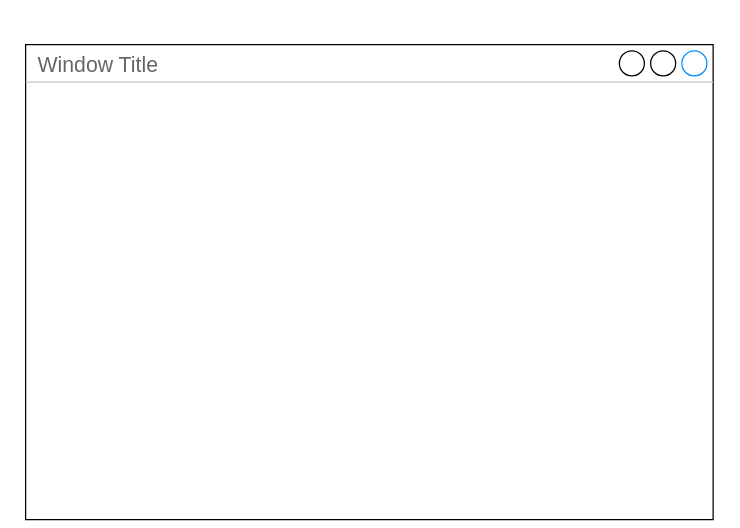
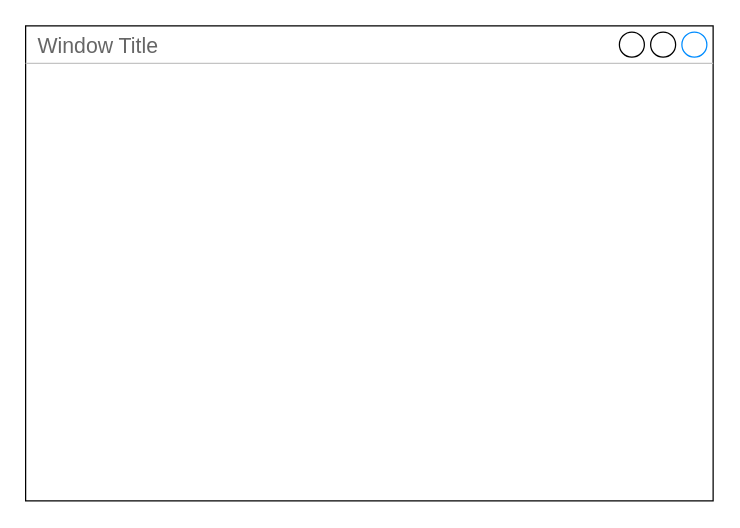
node "Window Title": moved (369, 282) -> (369, 263)
